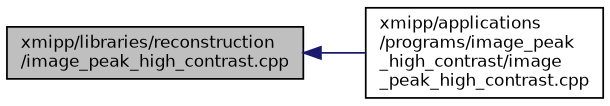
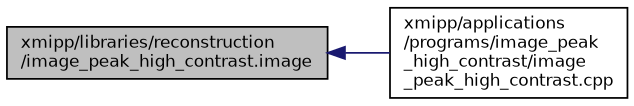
node "xmipp/libraries/reconstruction /image_peak_high_contrast.cpp": label "xmipp/libraries/reconstruction /image_peak_high_contrast.cpp" -> "xmipp/libraries/reconstruction /image_peak_high_contrast.image"
